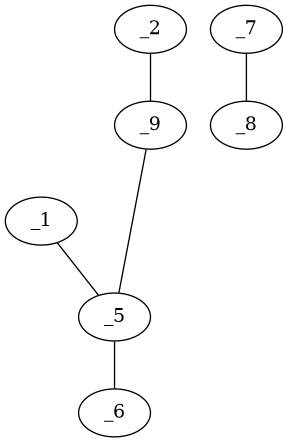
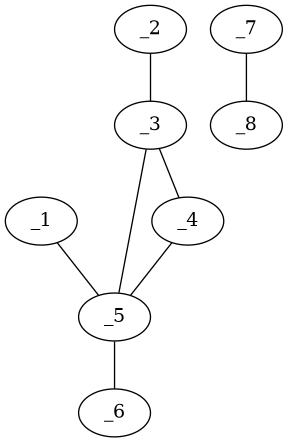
node "_9": label "_9" -> "_3"
node "_4": added
